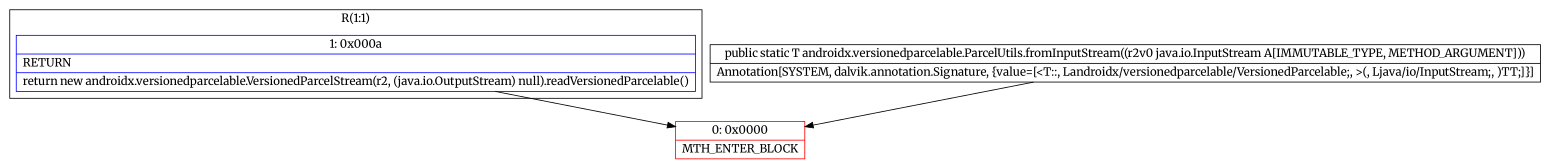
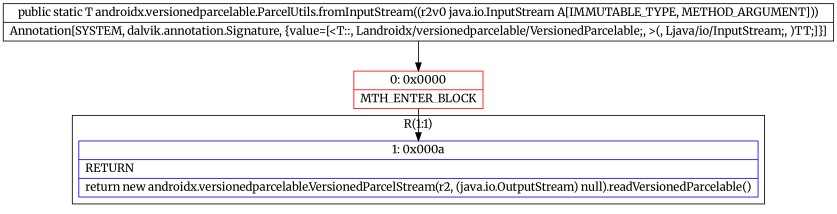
edge "1: 0x000a" -> "0: 0x0000": reversed
